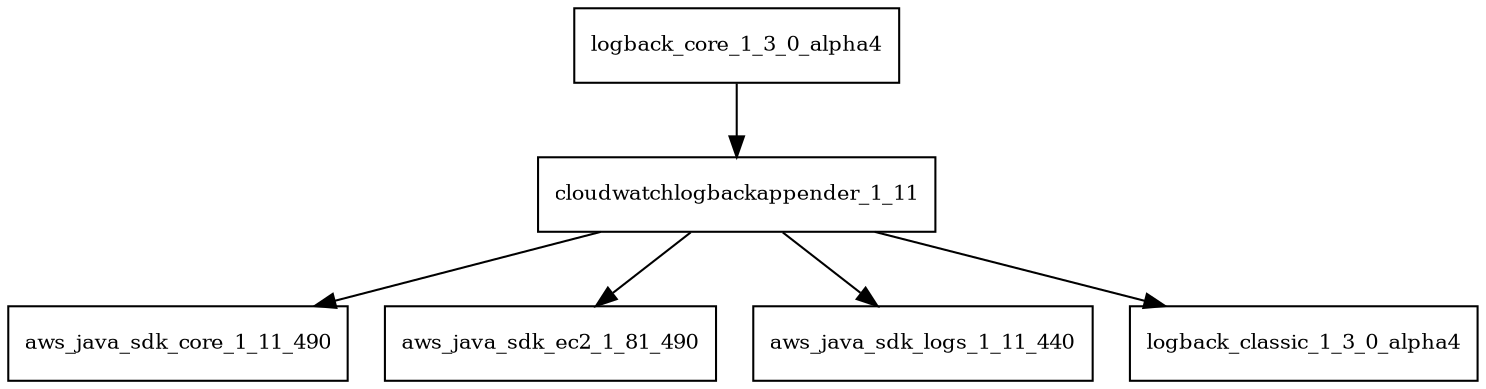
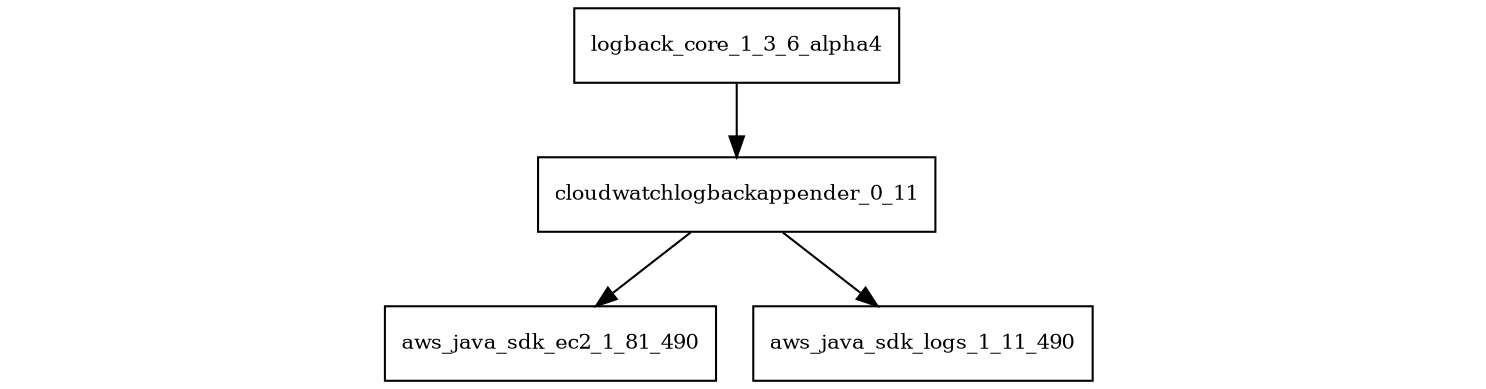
node "logback_core_1_3_0_alpha4": label "logback_core_1_3_0_alpha4" -> "logback_core_1_3_6_alpha4"
node "cloudwatchlogbackappender_1_11": label "cloudwatchlogbackappender_1_11" -> "cloudwatchlogbackappender_0_11"
node "aws_java_sdk_core_1_11_490": removed
node "aws_java_sdk_logs_1_11_440": label "aws_java_sdk_logs_1_11_440" -> "aws_java_sdk_logs_1_11_490"
node "logback_classic_1_3_0_alpha4": removed
